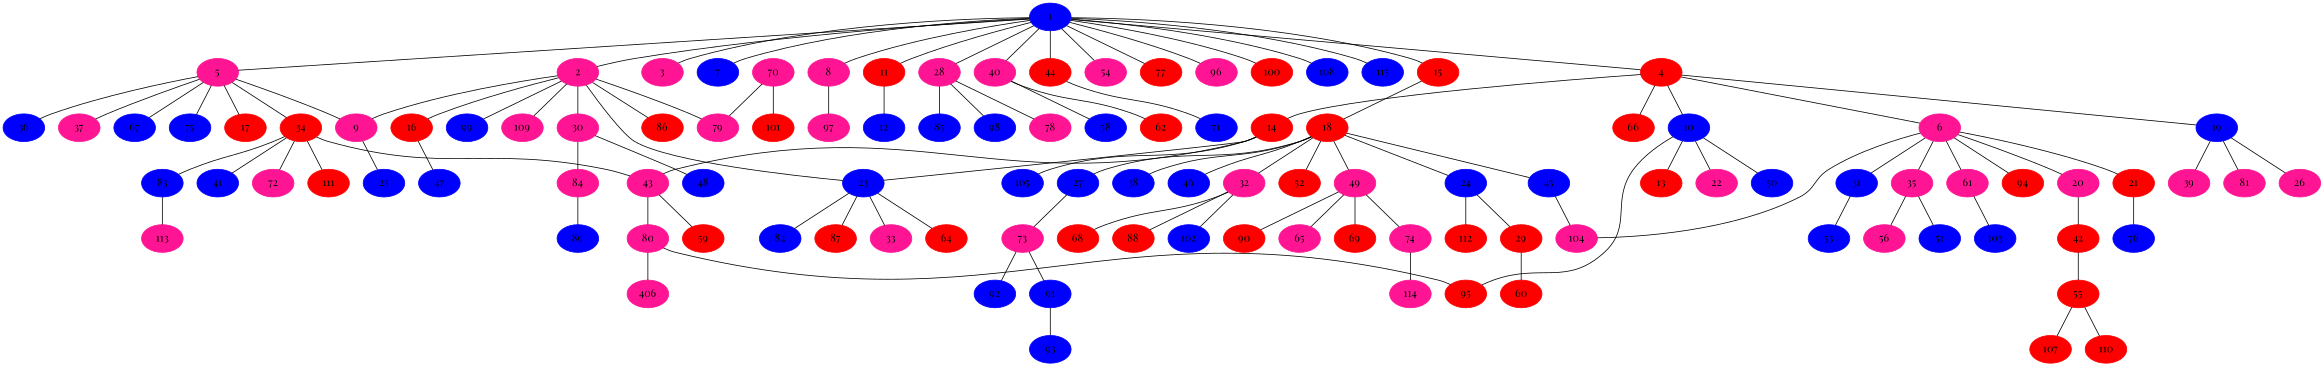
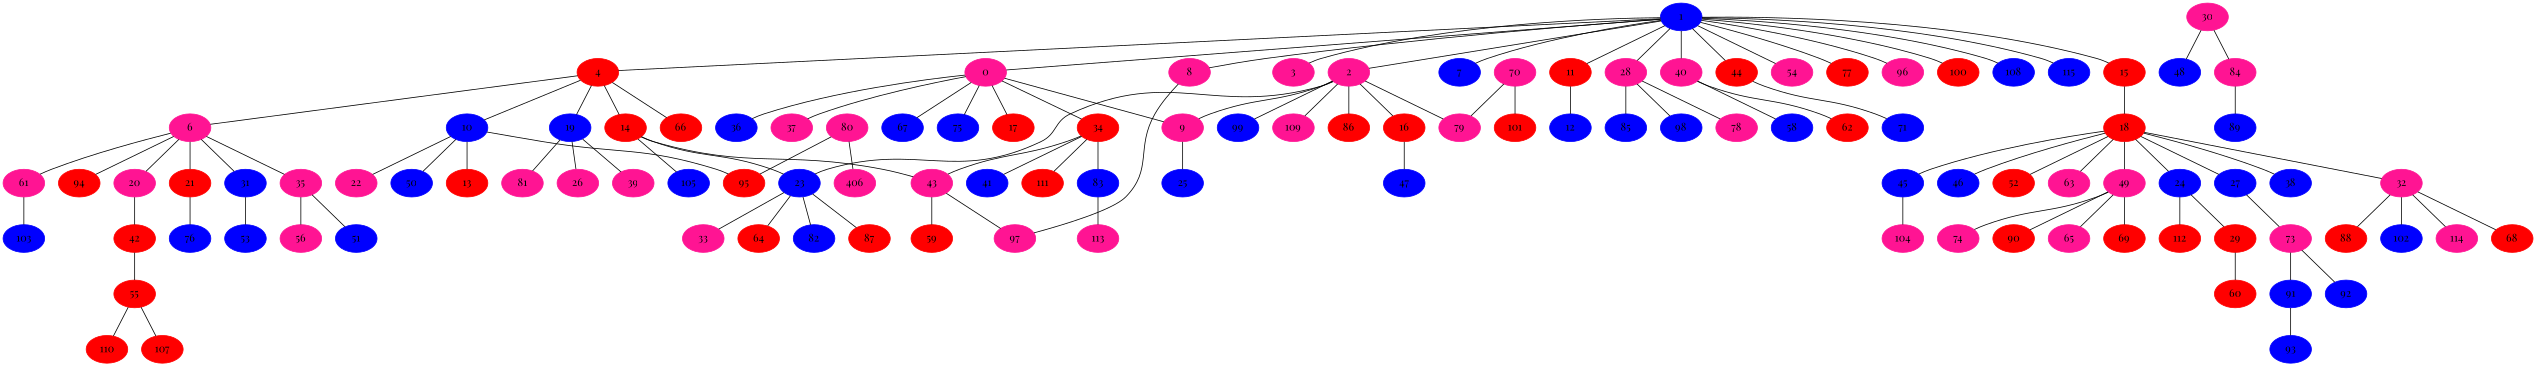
node "5": label "5" -> "0"
edge "2" -- "30": removed
node "72": removed
node "63": added
edge "6" -- "104": removed
edge "43" -- "80": now "43" -- "97"
edge "74" -- "114": now "32" -- "114"
